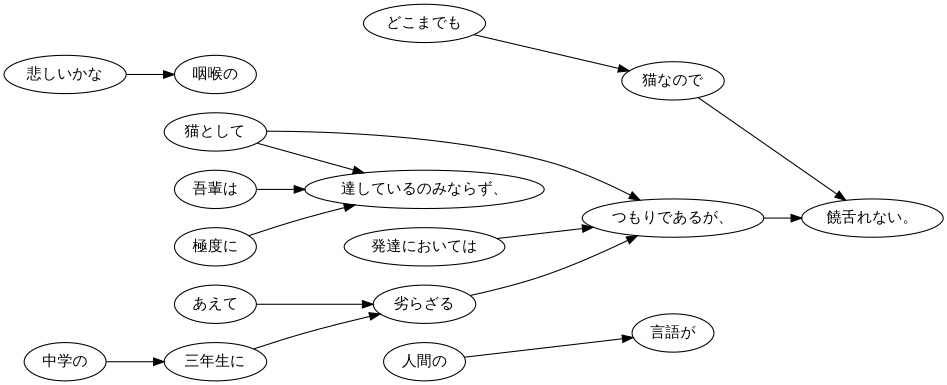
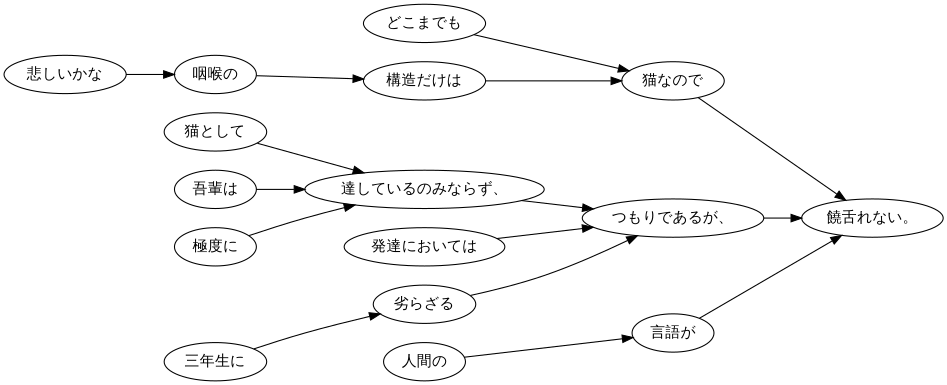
node "構造だけは": added
edge "猫として" -> "つもりであるが、": now "達しているのみならず、" -> "つもりであるが、"
edge "言語が" -> "饒舌れない。": added
node "あえて": removed
node "中学の": removed
